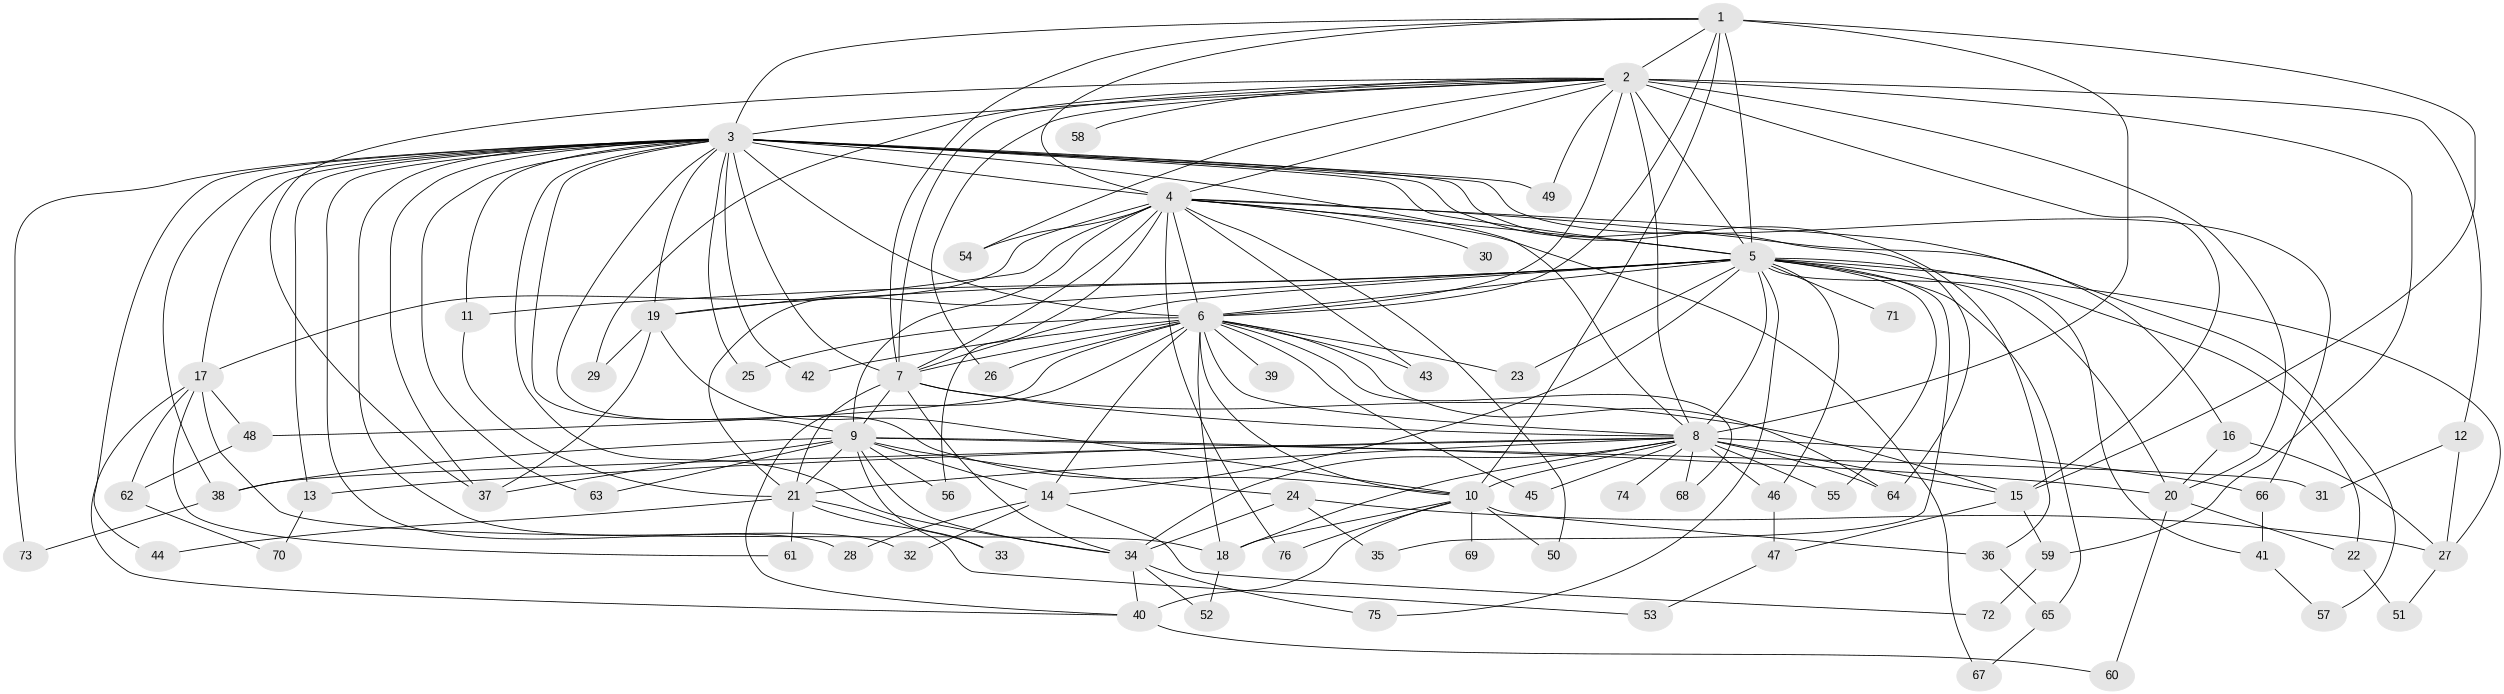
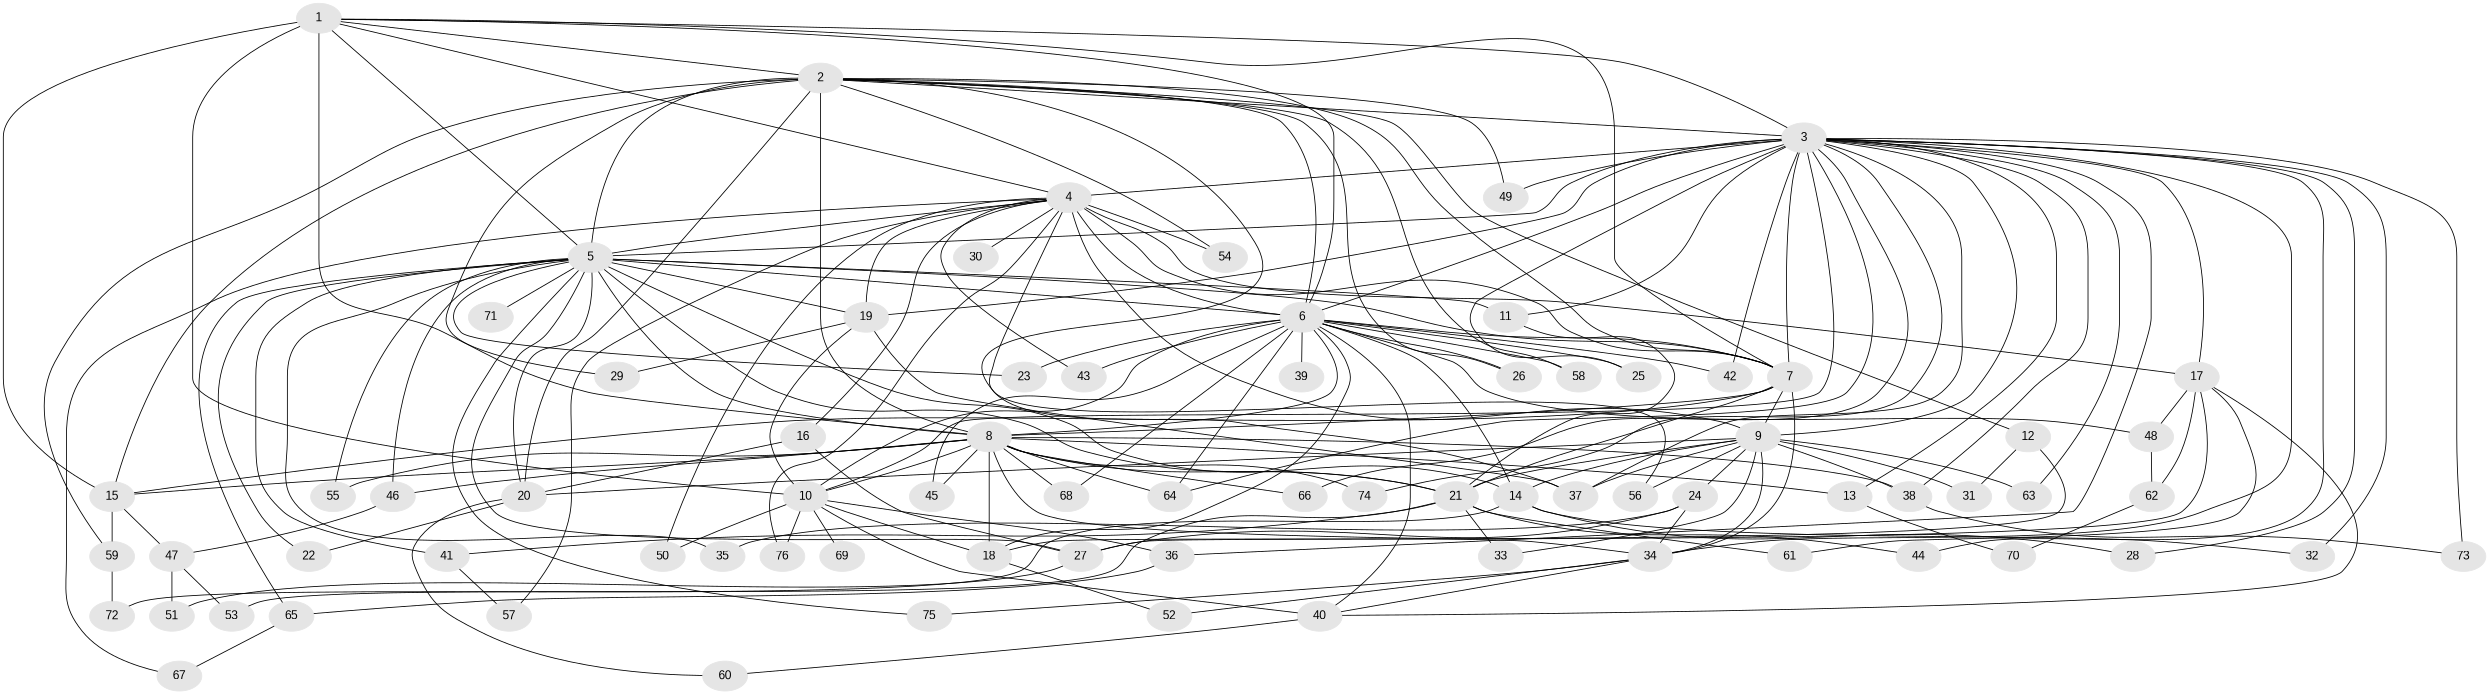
edge "2" -- "4": removed
edge "3" -- "8": now "3" -- "74"
edge "6" -- "58": added
edge "66" -- "41": now "21" -- "41"
edge "22" -- "51": now "47" -- "51"
